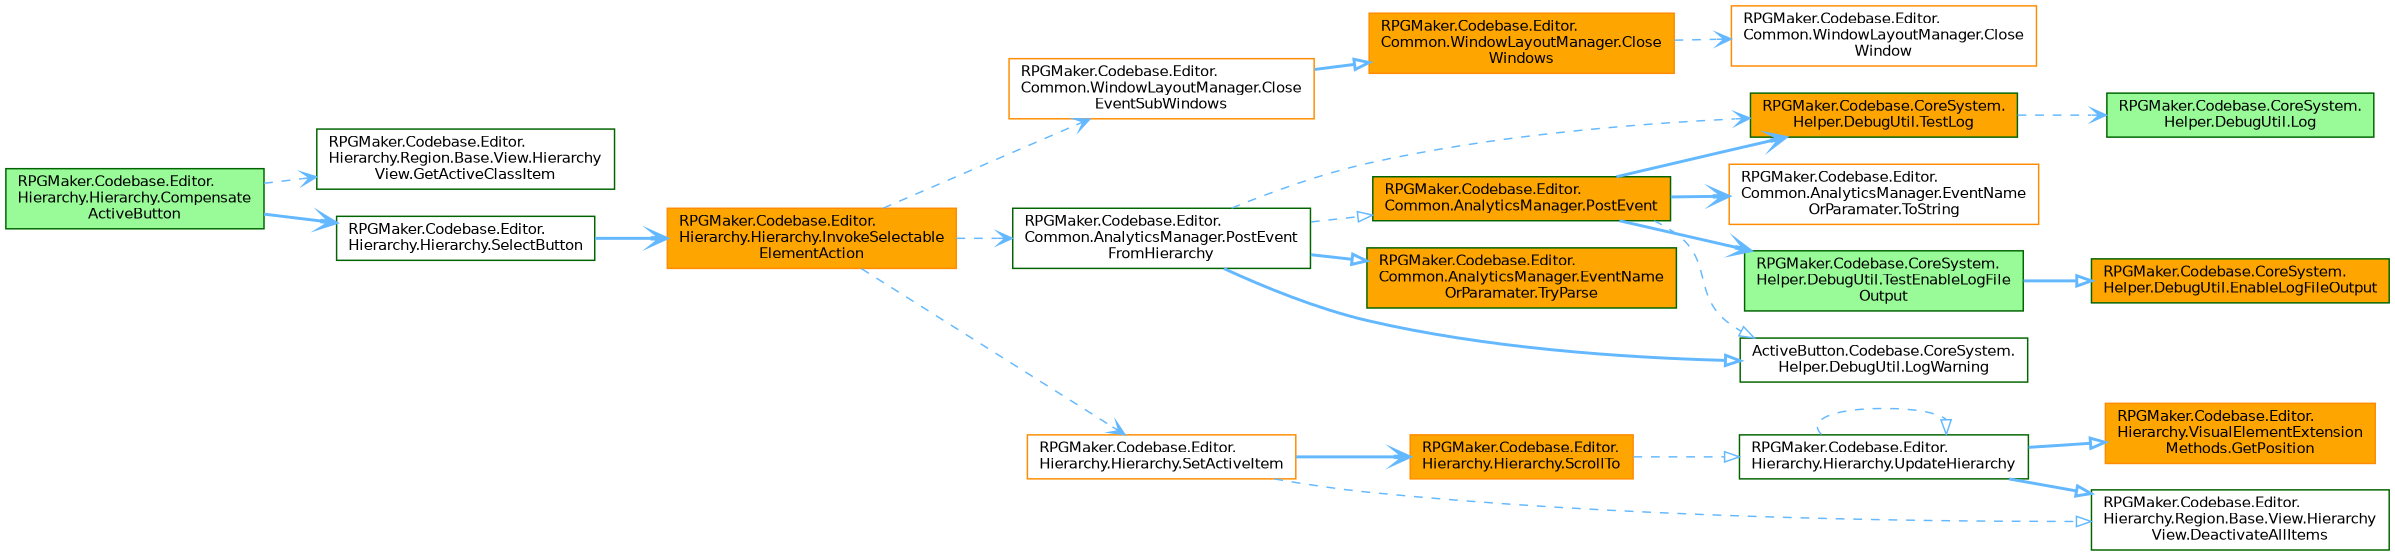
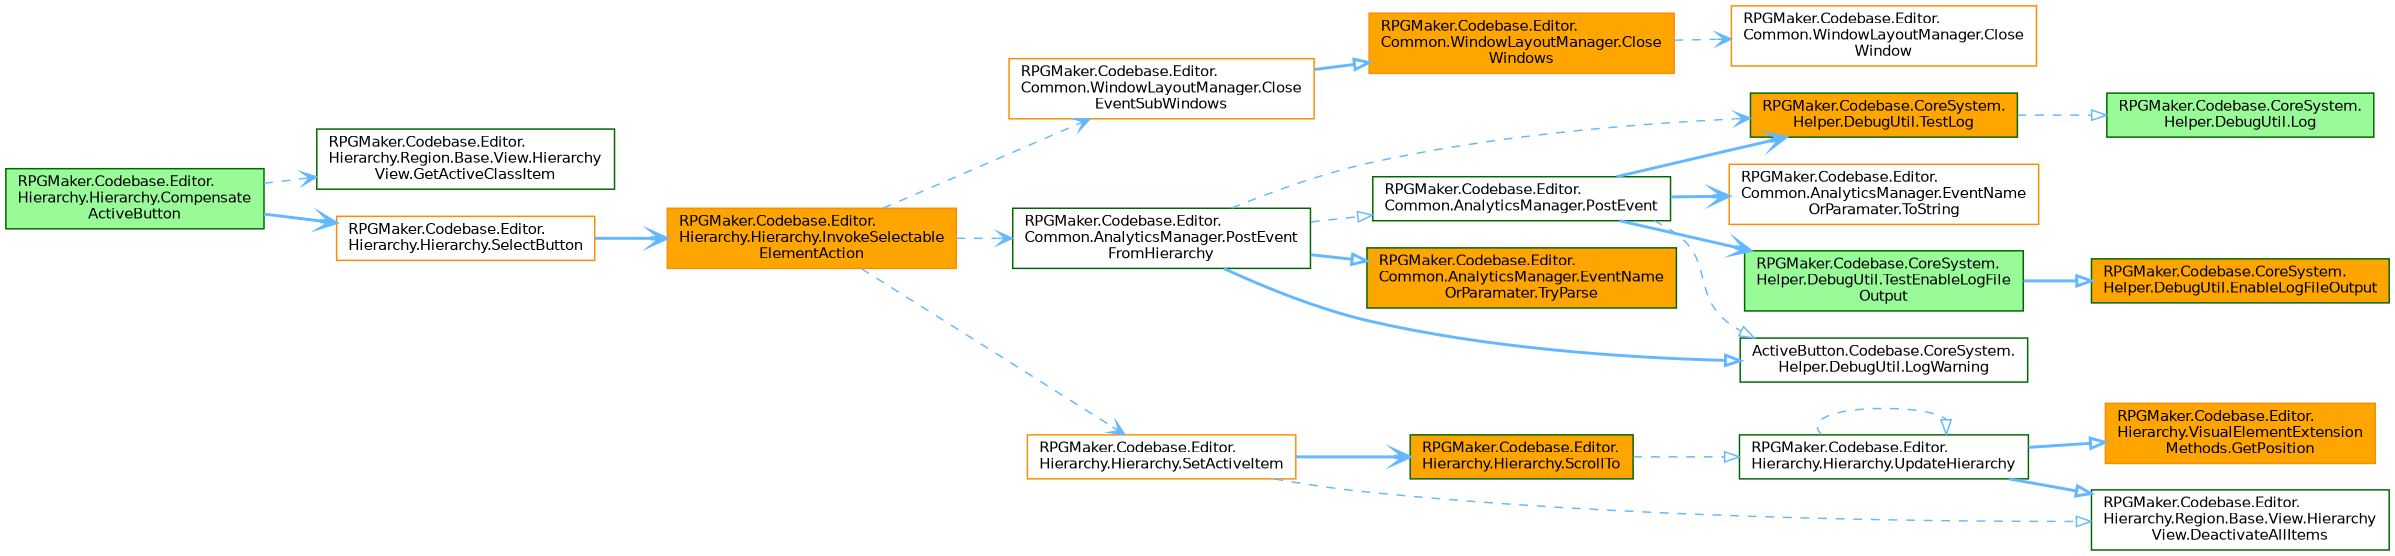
edge "RPGMaker.Codebase.CoreSystem. Helper.DebugUtil.TestLog" -> "RPGMaker.Codebase.CoreSystem. Helper.DebugUtil.Log": arrowhead vee -> onormal
node "RPGMaker.Codebase.Editor. Common.AnalyticsManager.PostEvent": fillcolor orange -> white
node "RPGMaker.Codebase.Editor. Hierarchy.Hierarchy.SelectButton": color darkgreen -> darkorange
node "RPGMaker.Codebase.Editor. Hierarchy.Hierarchy.ScrollTo": color darkorange -> darkgreen
